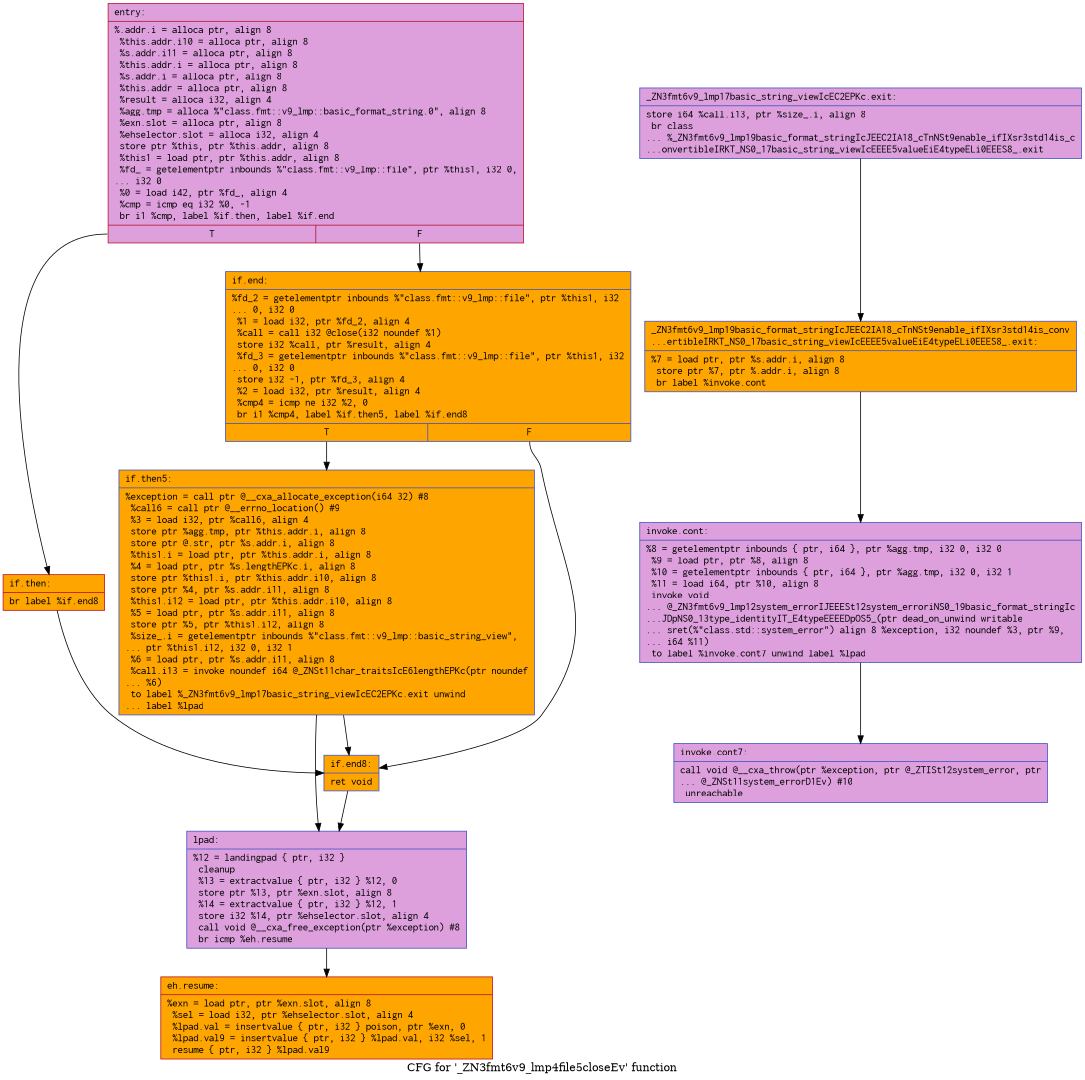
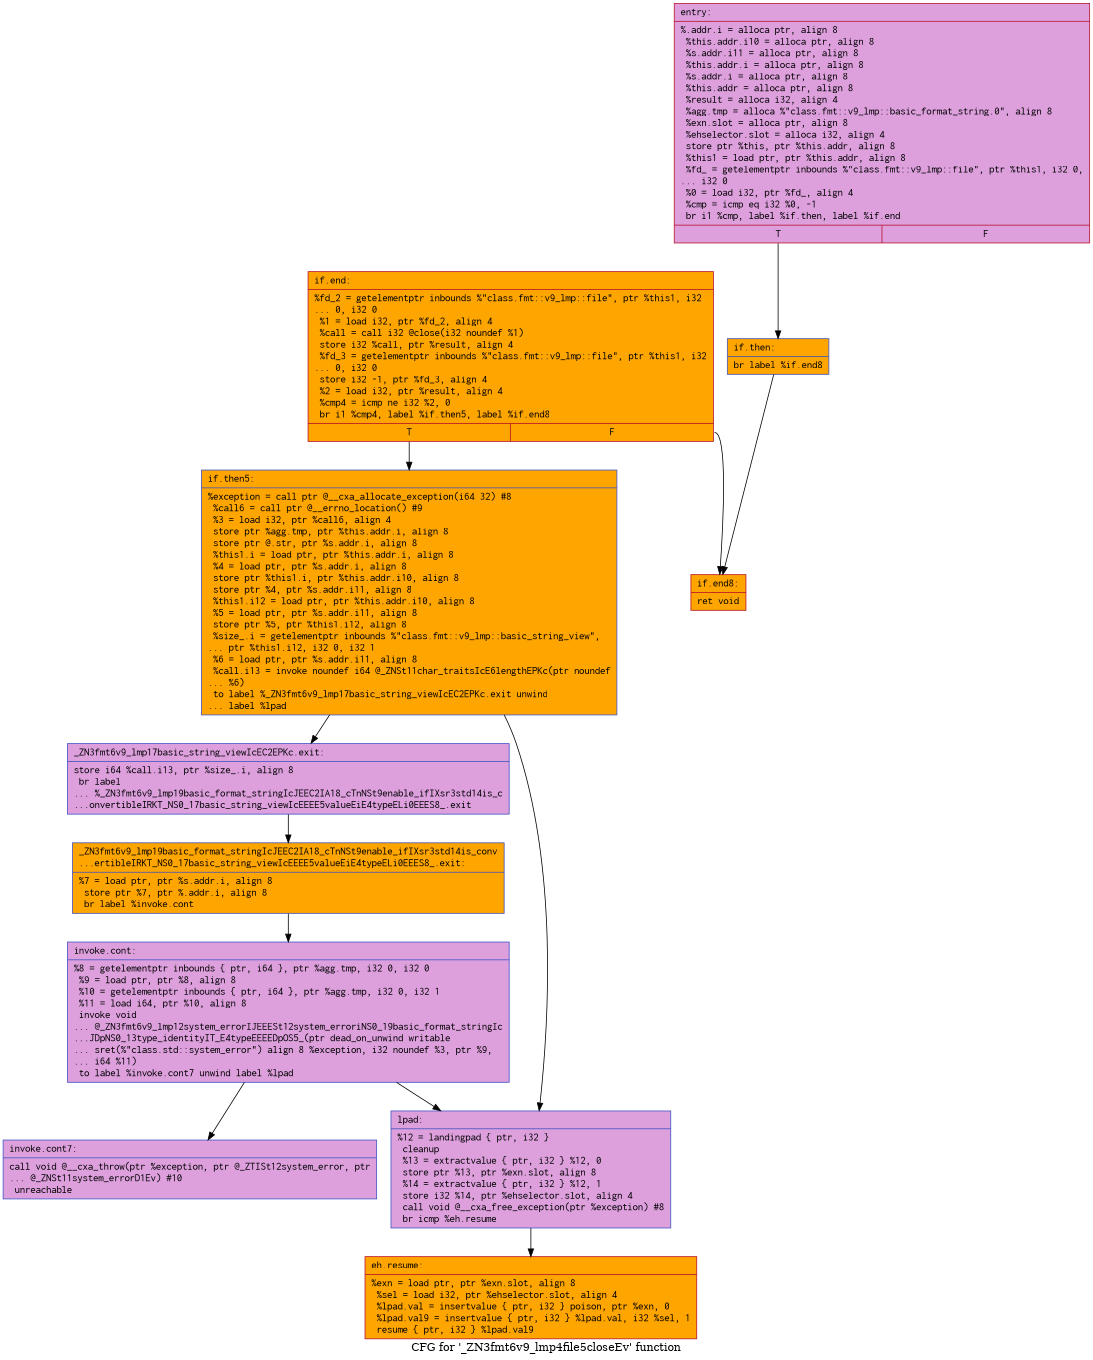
node "_ZN3fmt6v9_lmp17basic_string_viewIcEC2EPKc.exit:": text "br class" -> "br label"
node "entry:": text "%0 = load i42, ptr %fd_, align 4" -> "%0 = load i32, ptr %fd_, align 4"
edge "entry:" -> "if.end:": removed
node "if.end:": color #3d50c3ff -> #b70d28ff
node "if.then5:": text "%4 = load ptr, ptr %s.lengthEPKc.i, align 8" -> "%4 = load ptr, ptr %s.addr.i, align 8"
node "if.then:": color #b70d28ff -> #3d50c3ff
edge "if.then5:" -> "if.end8:": now "if.then5:" -> "_ZN3fmt6v9_lmp17basic_string_viewIcEC2EPKc.exit:"
node "if.end8:": color #3d50c3ff -> #b70d28ff
edge "if.end8:" -> "lpad:": now "invoke.cont:" -> "lpad:"
